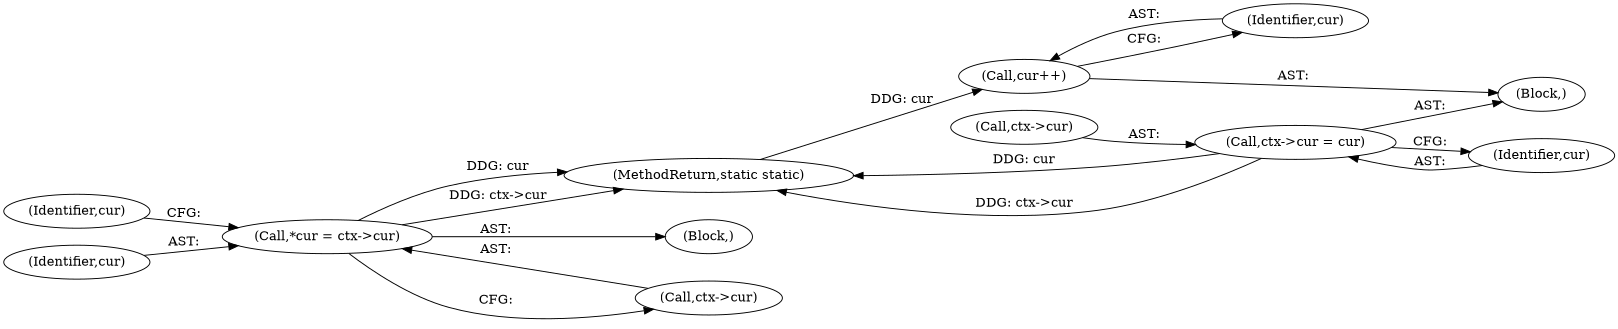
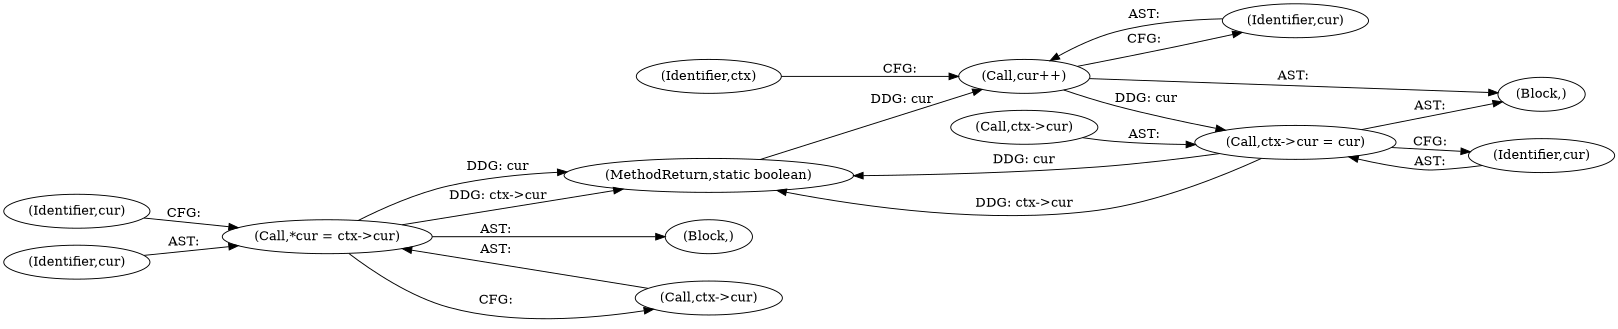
node "(Identifier,ctx)": added
edge "(Call,cur++)" -> "(Call,ctx->cur = cur)": added, label "DDG: cur"
node "(MethodReturn,static static)": label "(MethodReturn,static static)" -> "(MethodReturn,static boolean)"
